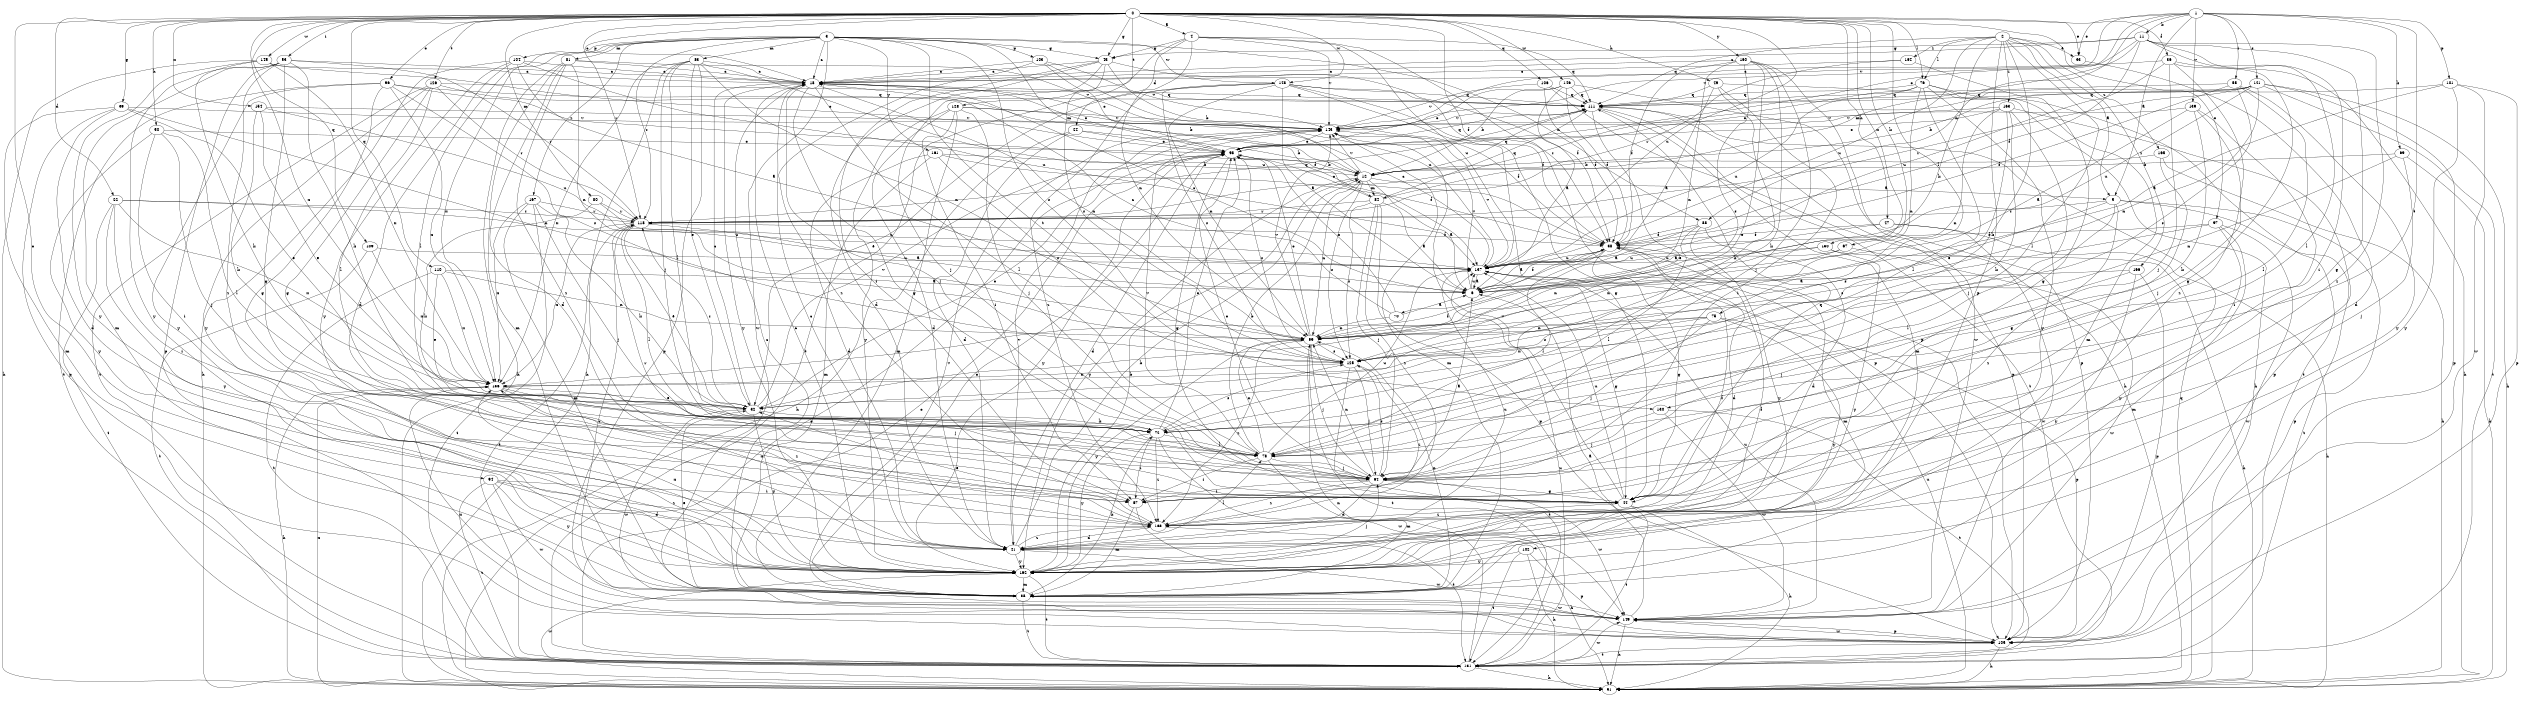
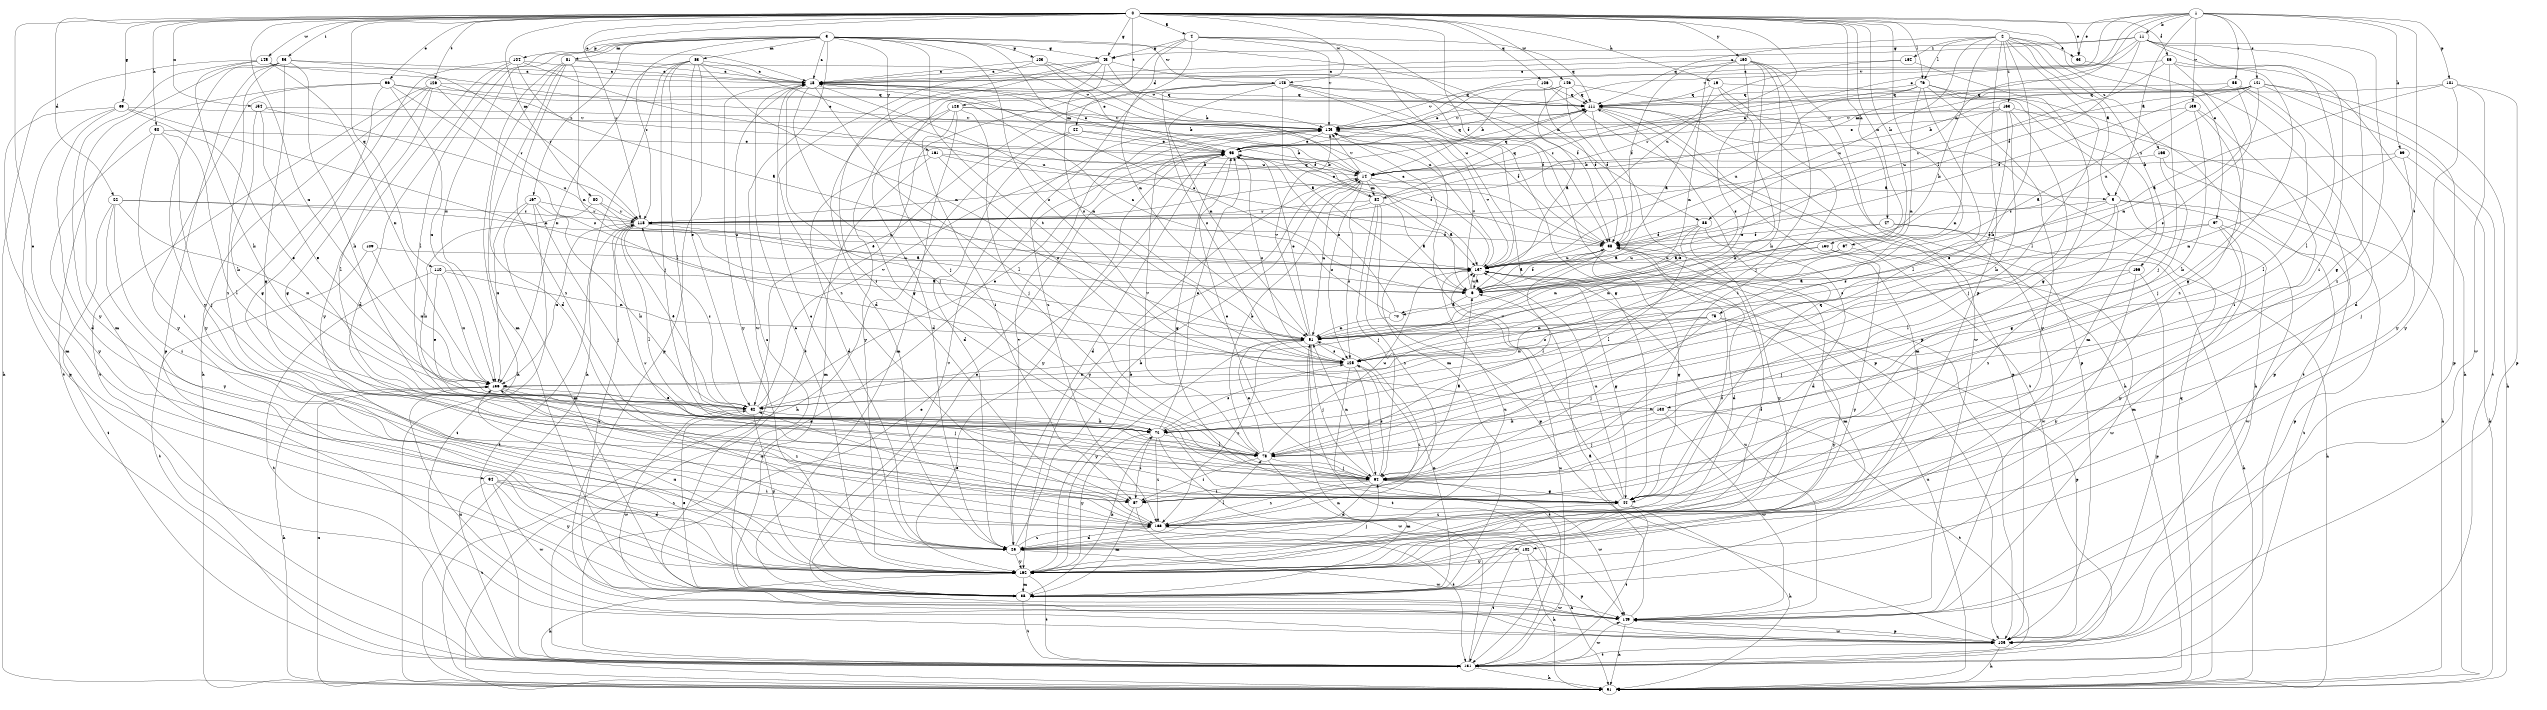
edge "0" -> "109": removed, label "q"
node "49": label "49" -> "19"
node "12": label "12" -> "14"
edge "32" -> "18": removed, label "c"
edge "70" -> "6": reversed
edge "156" -> "38": removed, label "f"
node "99": label "99" -> "91"
edge "53" -> "162": now "53" -> "102"
edge "130" -> "72": added, label "k"
node "21": label "21" -> "25"
edge "162" -> "51": label "w" -> "h"
